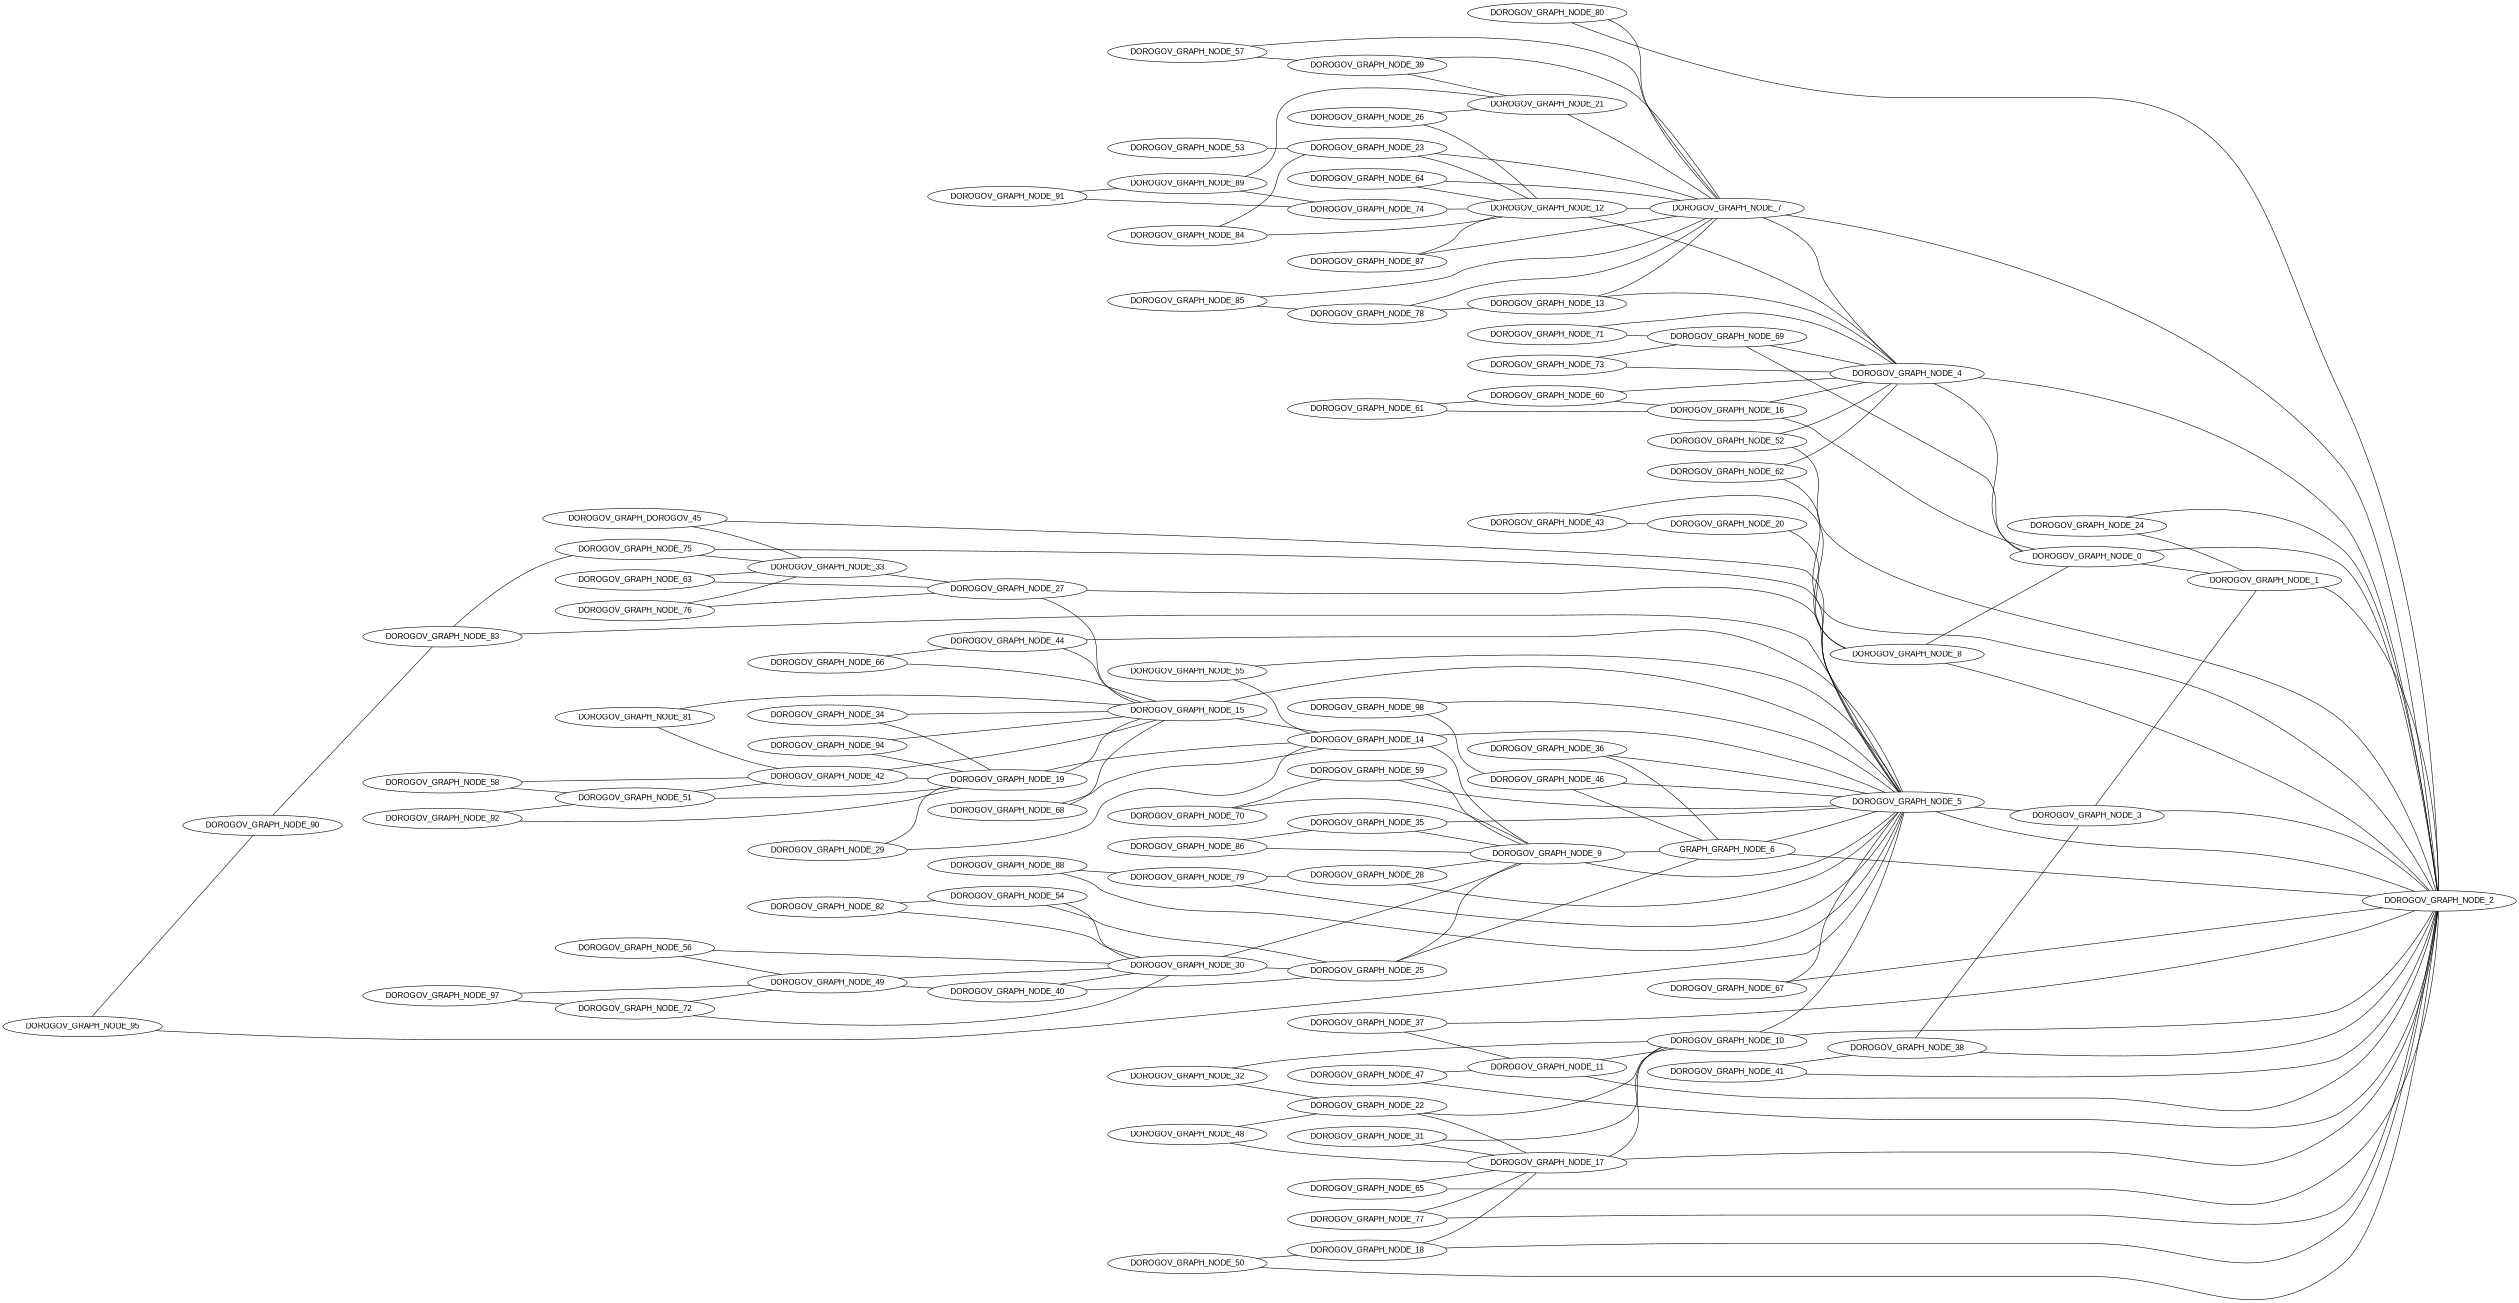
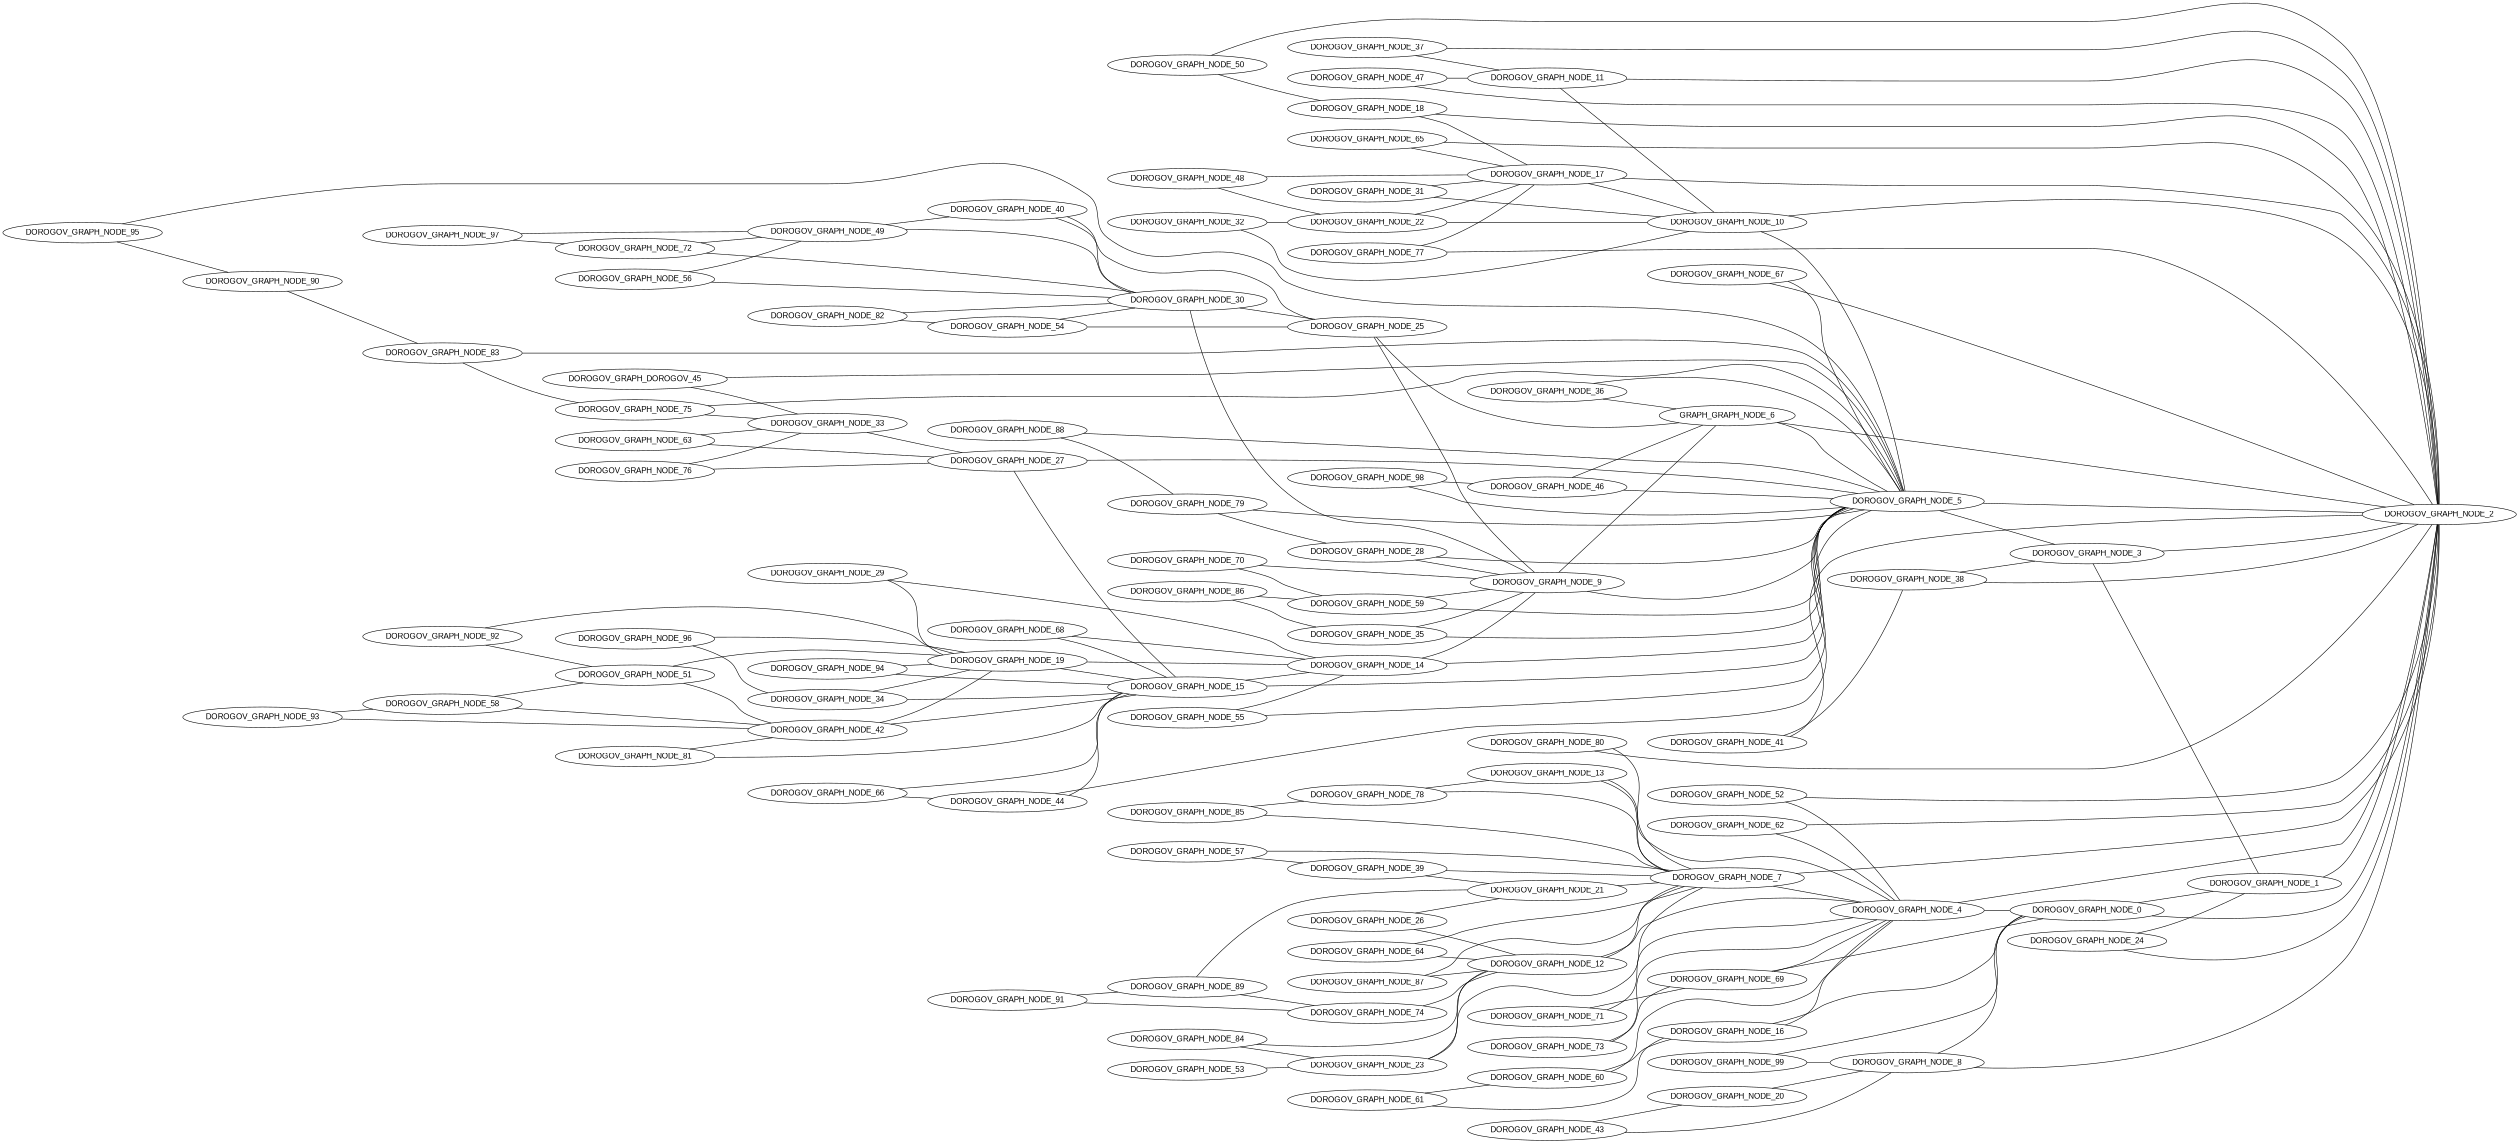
node "DOROGOV_GRAPH_NODE_96": added
node "DOROGOV_GRAPH_NODE_93": added
edge "DOROGOV_GRAPH_NODE_86" -- "DOROGOV_GRAPH_NODE_9": now "DOROGOV_GRAPH_NODE_86" -- "DOROGOV_GRAPH_NODE_59"
node "DOROGOV_GRAPH_NODE_99": added
